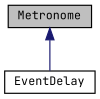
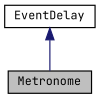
edge "EventDelay" -> "Metronome": reversed
